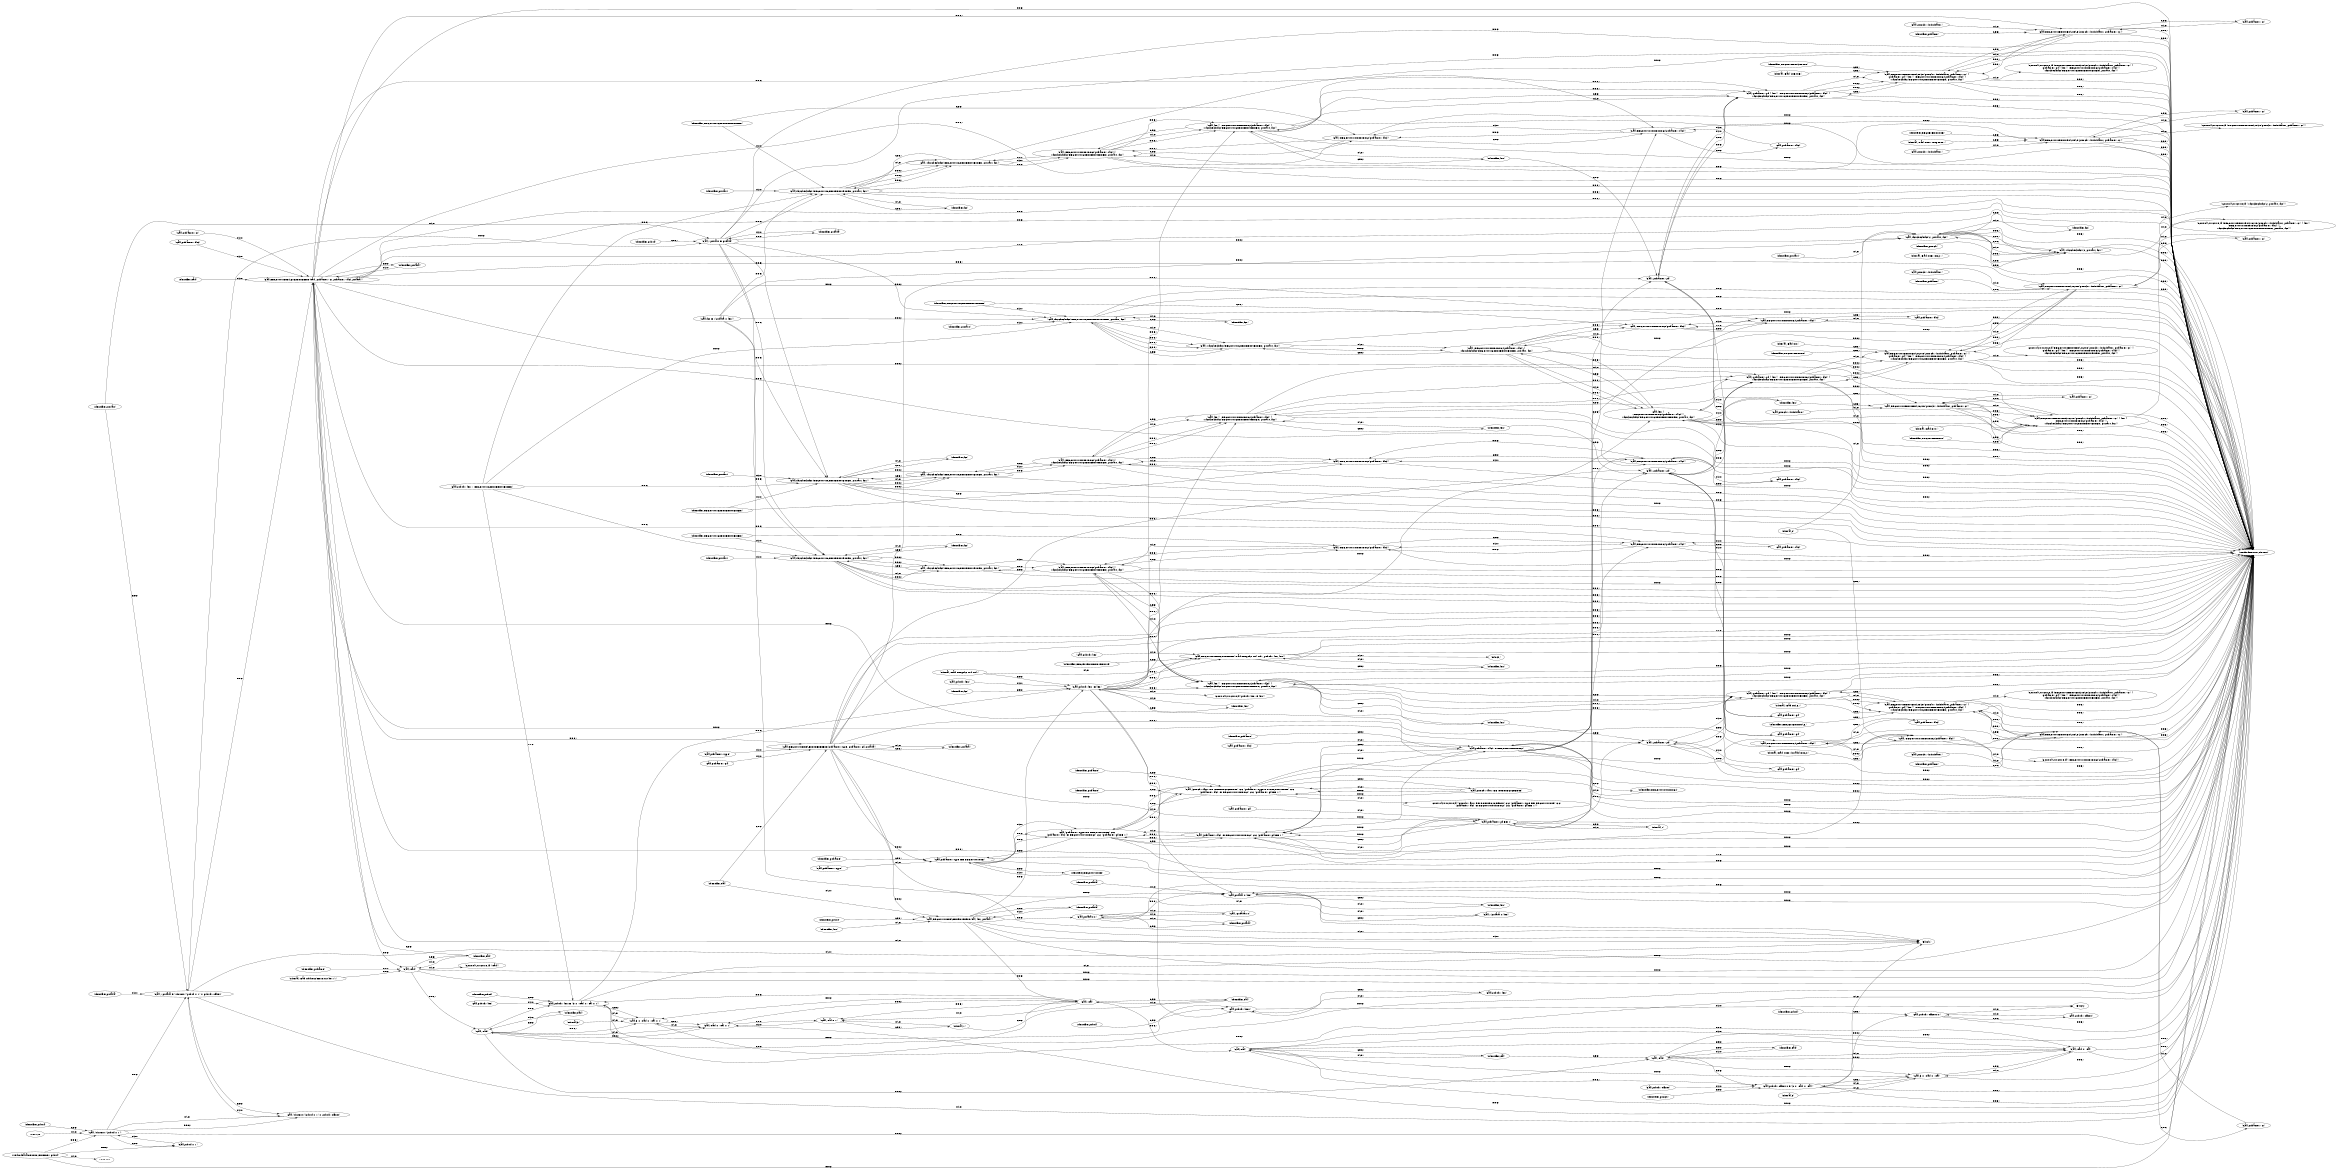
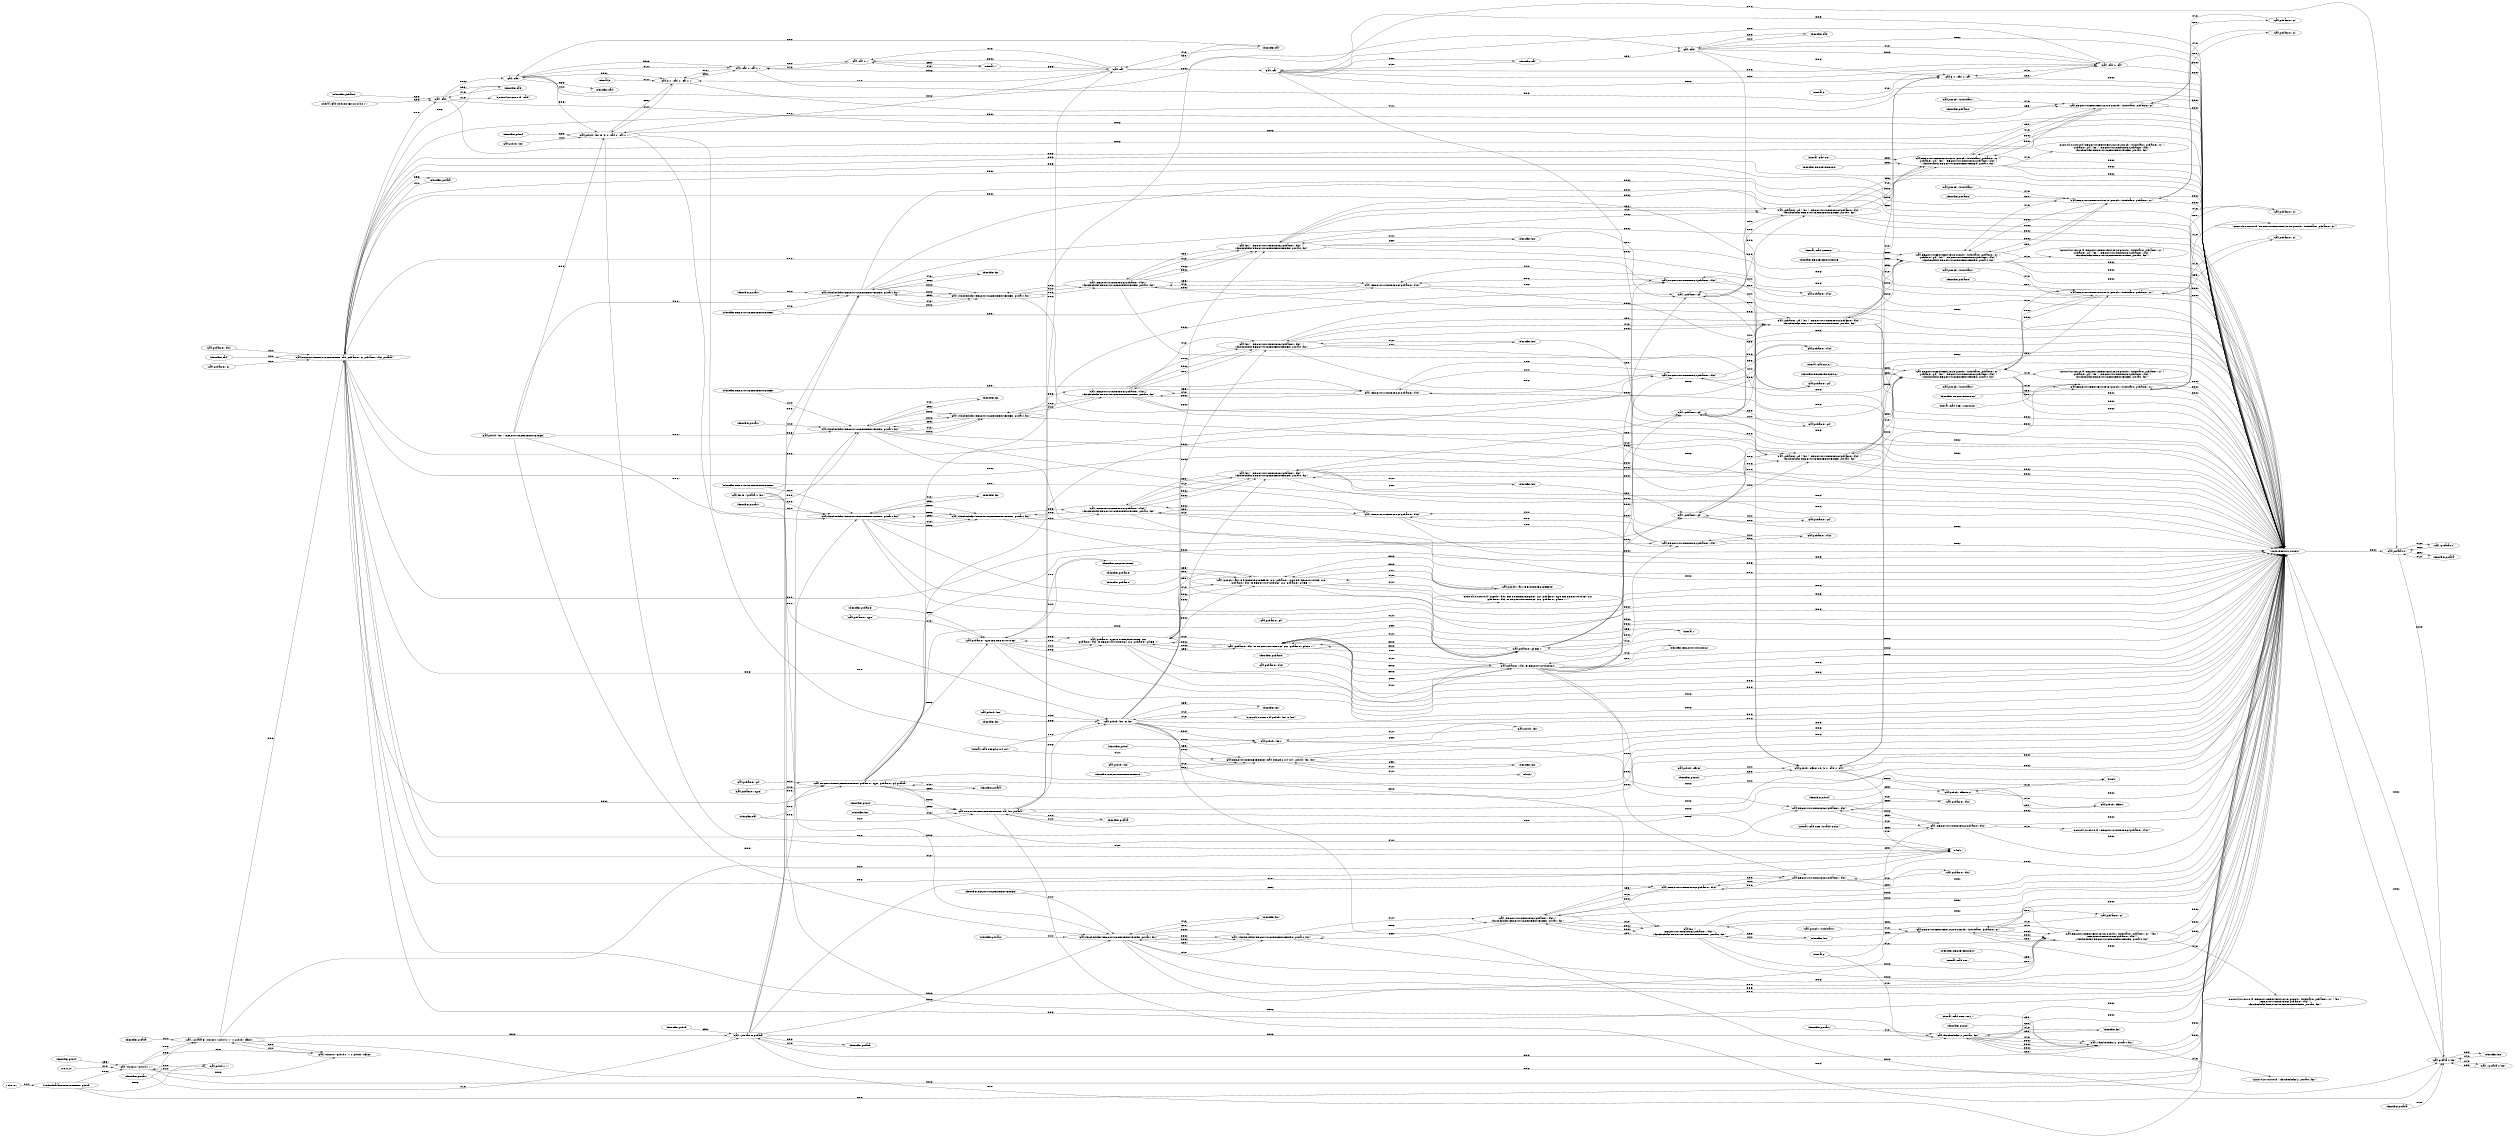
edge "(Call,p_data++)" -> "(MethodReturn,uint8_t)": reversed
edge "(Call,*p_data++)" -> "(Call,p_data++)": label "AST: " -> "CFG: "
edge "(Call,3 + !ead + !eal + 1)" -> "(MethodReturn,uint8_t)": label "DDG: " -> "AST: "
edge "(MethodParameterIn,BT_HDR* p_buf)" -> "1000107": reversed
